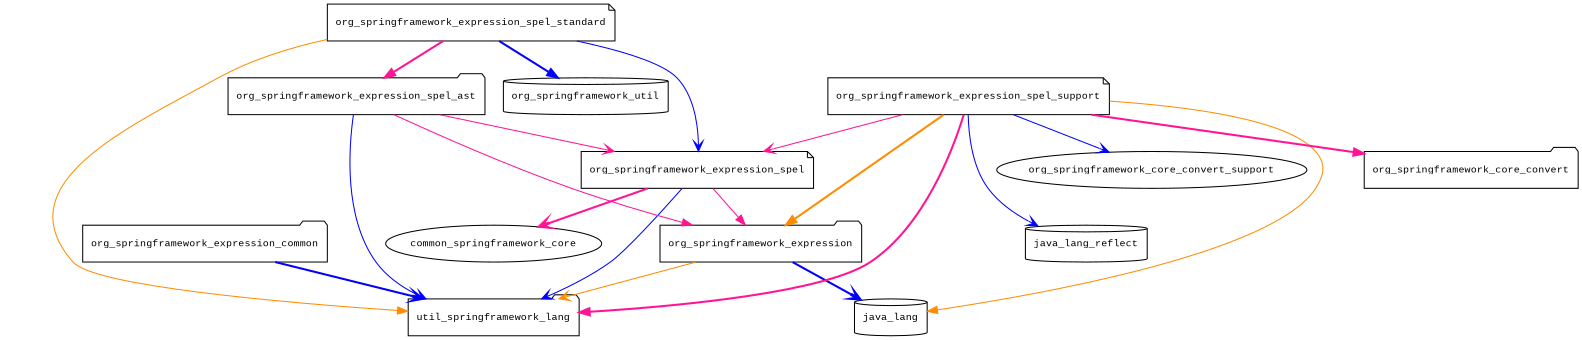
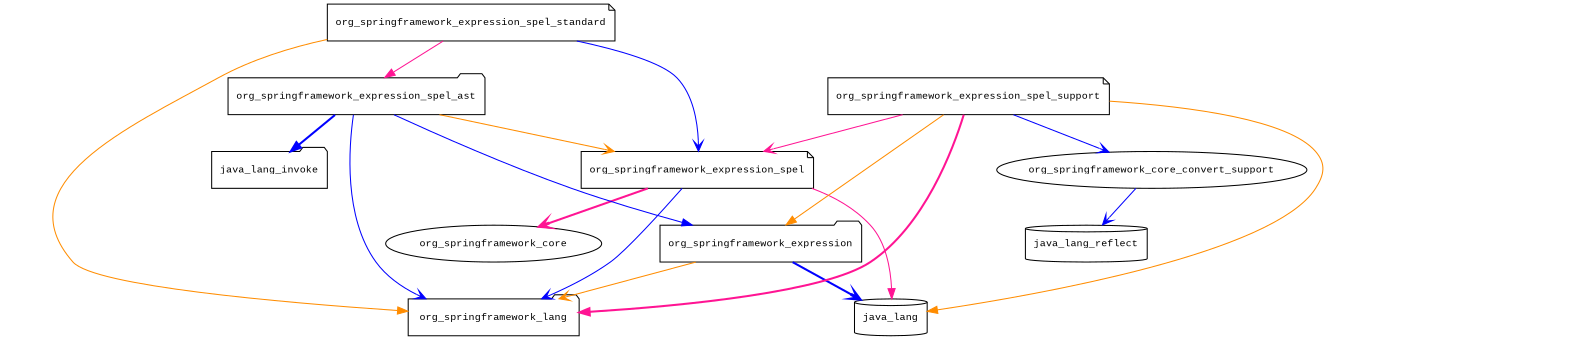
edge "org_springframework_expression_spel_standard" -> "org_springframework_expression_spel_ast": style bold -> solid
node "org_springframework_util": removed
edge "org_springframework_expression_spel_ast" -> "org_springframework_expression_spel": color deeppink -> darkorange
edge "org_springframework_expression_spel_support" -> "org_springframework_expression": style bold -> solid
node "java_lang_invoke": added
node "org_springframework_core_convert": removed
edge "org_springframework_expression_spel_ast" -> "org_springframework_expression": color deeppink -> blue
edge "org_springframework_expression_spel_support" -> "java_lang_reflect": now "org_springframework_core_convert_support" -> "java_lang_reflect"
edge "org_springframework_expression_spel" -> "org_springframework_expression": now "org_springframework_expression_spel" -> "java_lang"
node "org_springframework_expression_common": removed
node "common_springframework_core": label "common_springframework_core" -> "org_springframework_core"
node "util_springframework_lang": label "util_springframework_lang" -> "org_springframework_lang"
